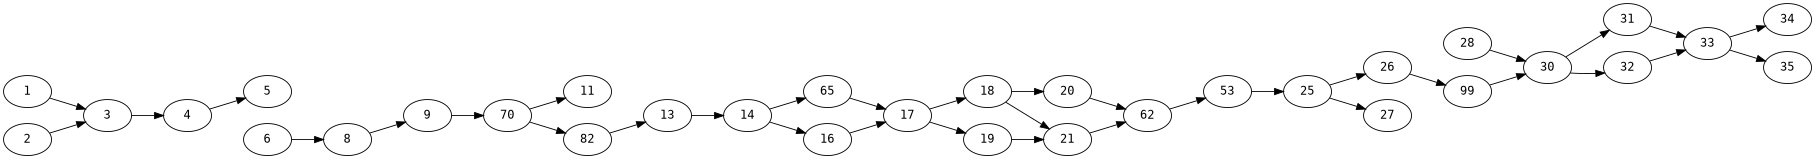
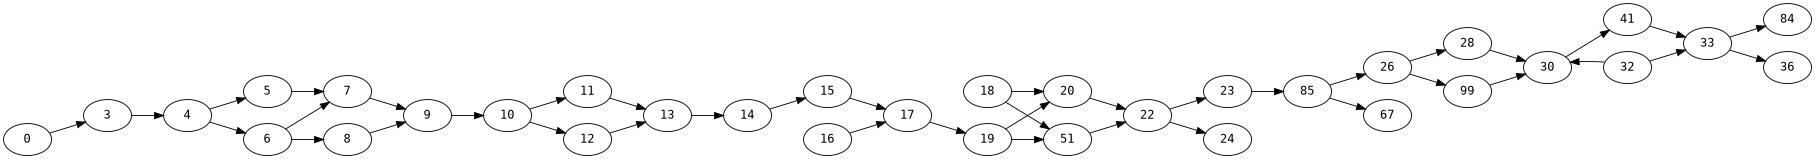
node "31": label "31" -> "41"
node "34": label "34" -> "84"
edge "26" -> "28": added
node "35": label "35" -> "36"
edge "30" -> "32": reversed
node "1": removed
node "7": added
node "65": label "65" -> "15"
node "53": label "53" -> "23"
node "25": label "25" -> "85"
edge "11" -> "13": added
edge "17" -> "18": removed
node "70": label "70" -> "10"
node "62": label "62" -> "22"
node "27": label "27" -> "67"
edge "19" -> "20": added
edge "4" -> "6": added
edge "14" -> "16": removed
node "2": label "2" -> "0"
node "82": label "82" -> "12"
node "21": label "21" -> "51"
node "24": added
